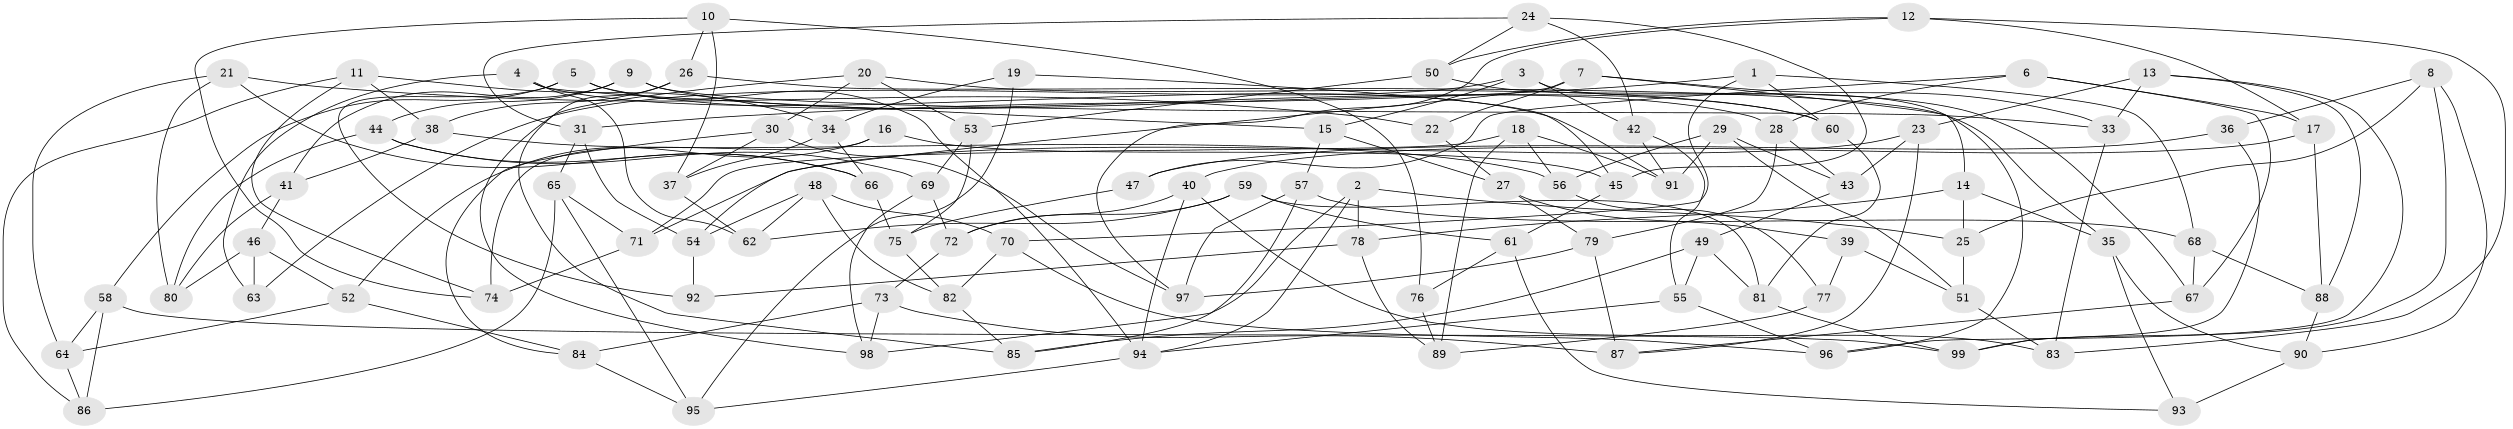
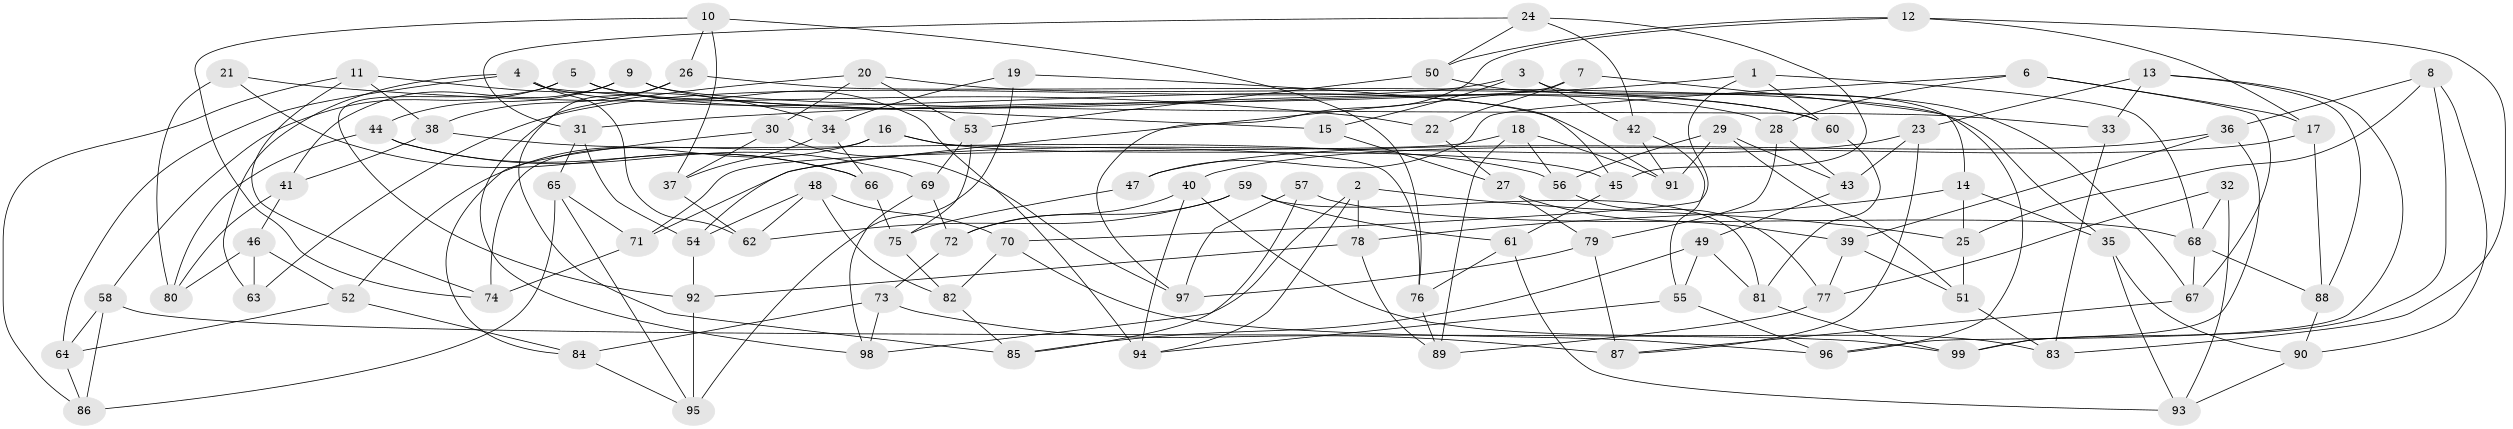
edge "7" -- "33": removed
edge "21" -- "64": now "4" -- "64"
edge "15" -- "57": removed
edge "16" -- "76": added
edge "36" -- "39": added
node "32": added
edge "94" -- "95": now "92" -- "95"
